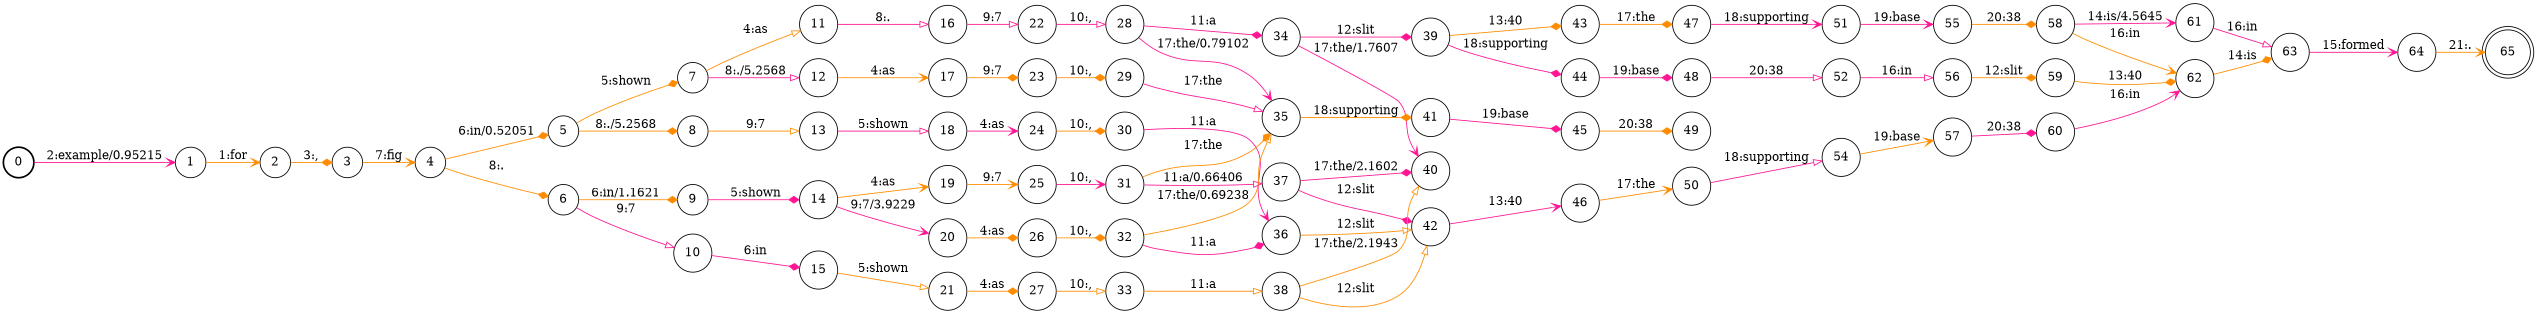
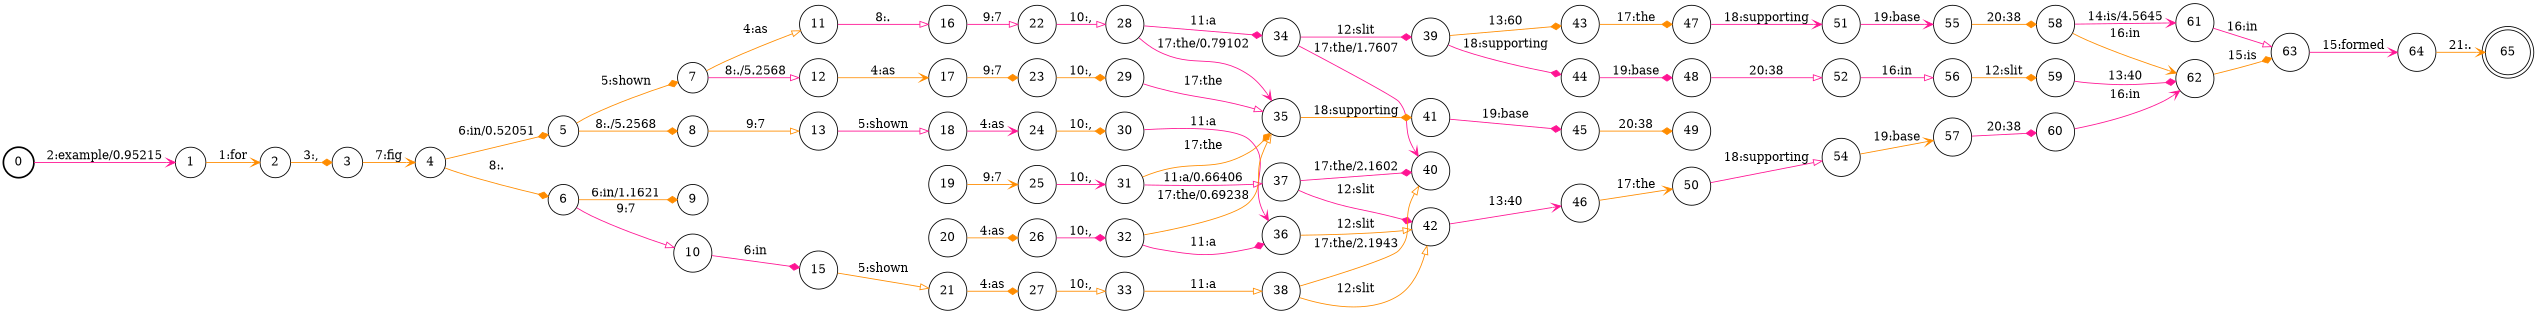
edge "39" -> "43": label "13:40" -> "13:60"
edge "62" -> "63": label "14:is" -> "15:is"
edge "59" -> "62": color darkorange -> deeppink
node "14": removed
edge "26" -> "32": color darkorange -> deeppink
